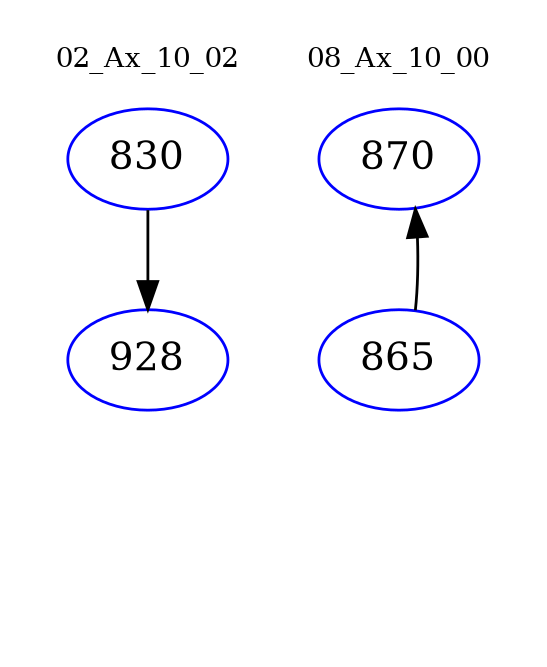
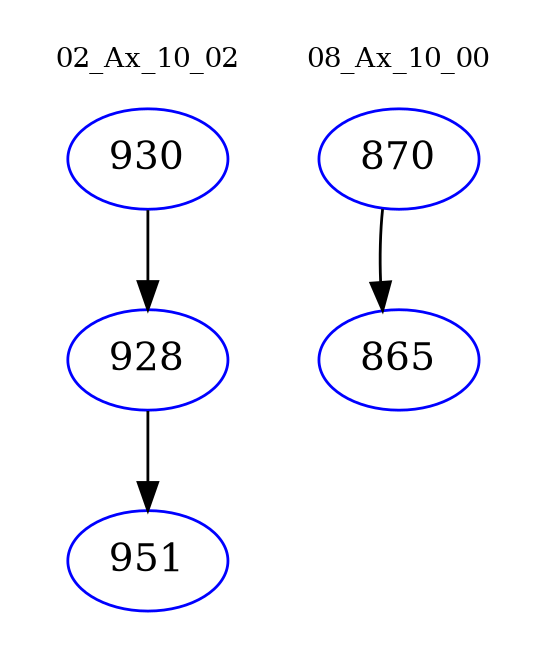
node "830": label "830" -> "930"
edge "865" -> "870": reversed
node "951": added
